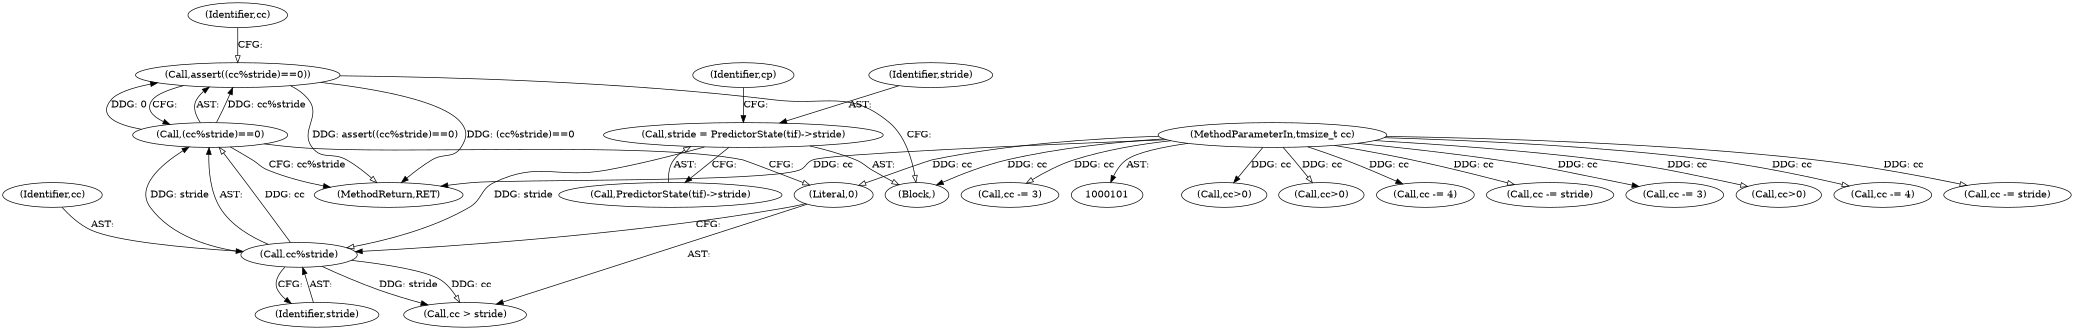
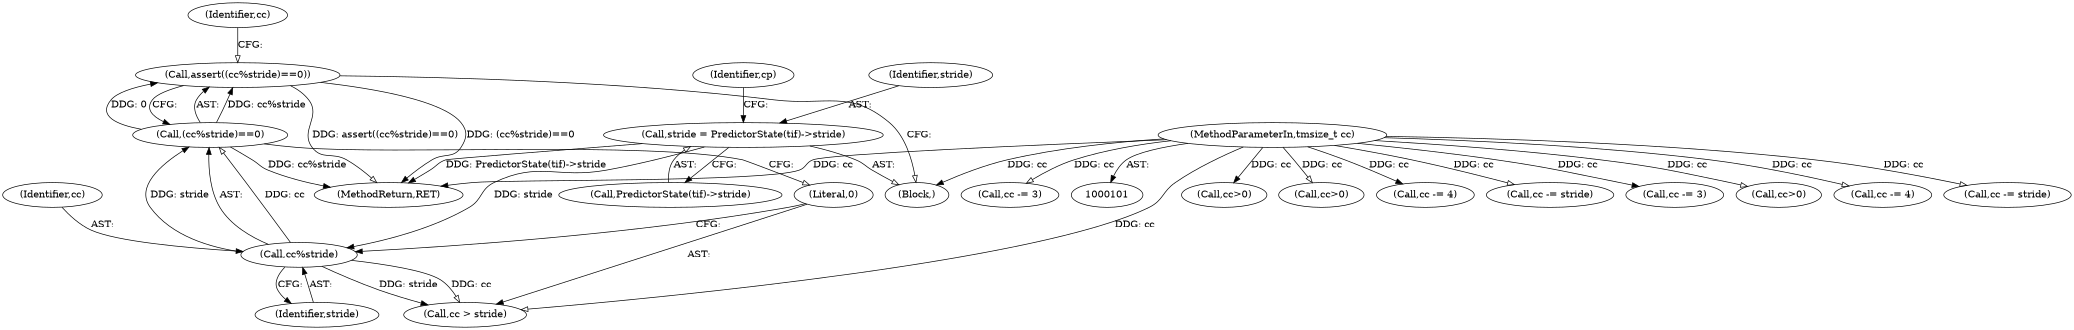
edge "(MethodParameterIn,tmsize_t cc)" -> "(Literal,0)": now "(MethodParameterIn,tmsize_t cc)" -> "(Call,cc > stride)"
edge "(Call,stride = PredictorState(tif)->stride)" -> "(MethodReturn,RET)": added, label "DDG: PredictorState(tif)->stride"
edge "(Call,(cc%stride)==0)" -> "(MethodReturn,RET)": label "CFG: cc%stride" -> "DDG: cc%stride"
edge "(Call,stride = PredictorState(tif)->stride)" -> "(Call,cc%stride)": arrowhead onormal -> normal
